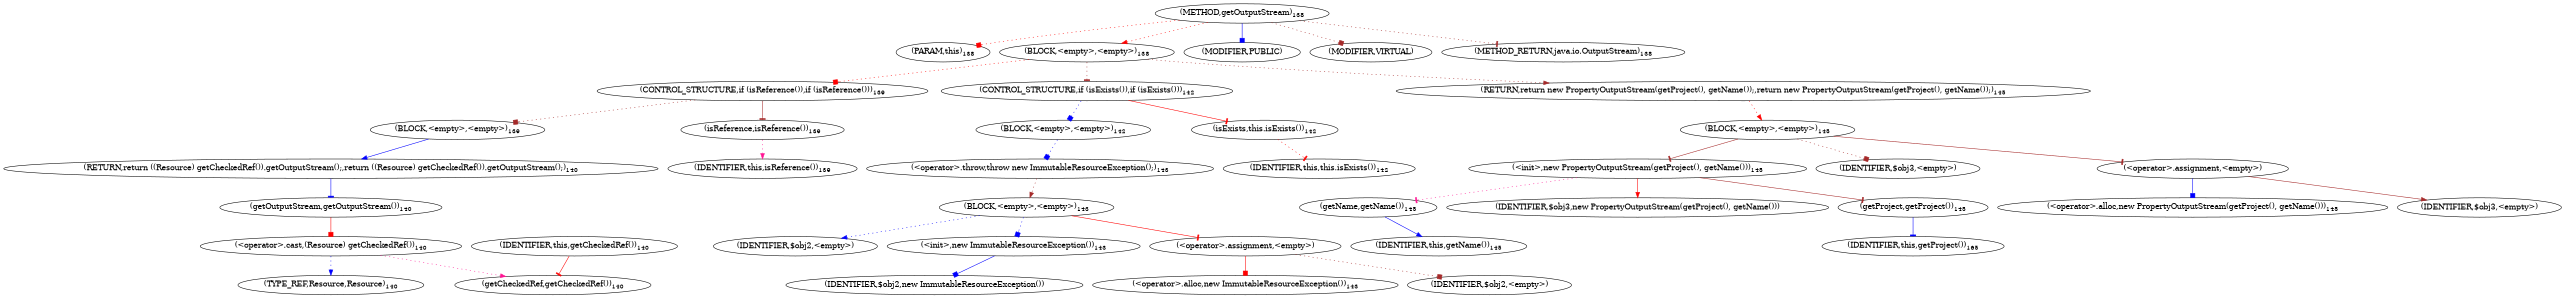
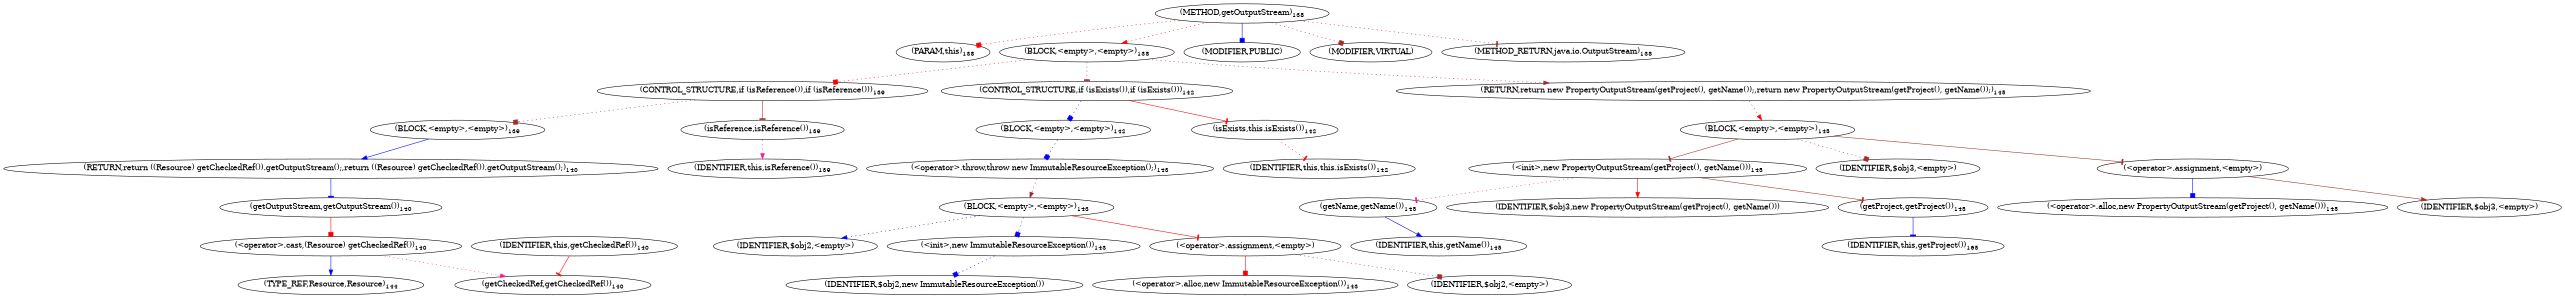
edge "(<operator>.cast,(Resource) getCheckedRef())" -> "(TYPE_REF,Resource,Resource)": style dotted -> solid
edge "(<init>,new ImmutableResourceException())" -> "(IDENTIFIER,$obj2,new ImmutableResourceException())": style solid -> dotted
node "(TYPE_REF,Resource,Resource)": text "140" -> "144"
